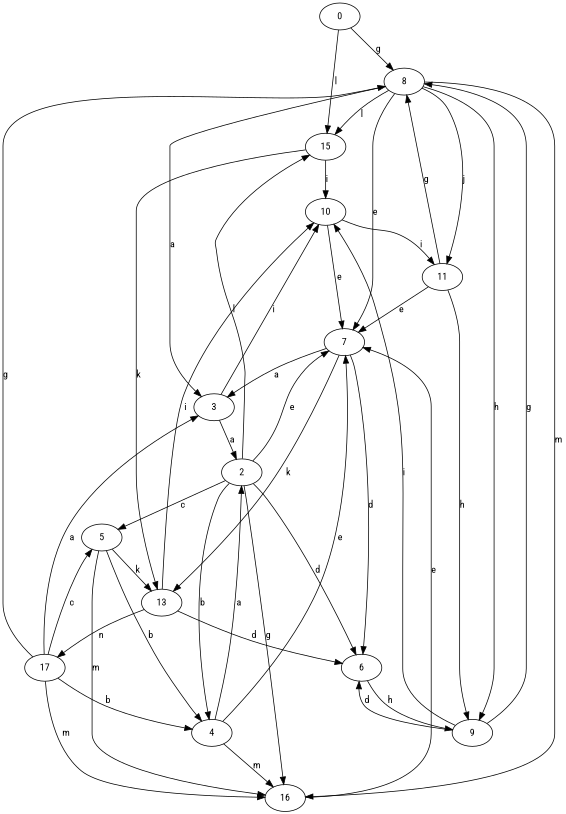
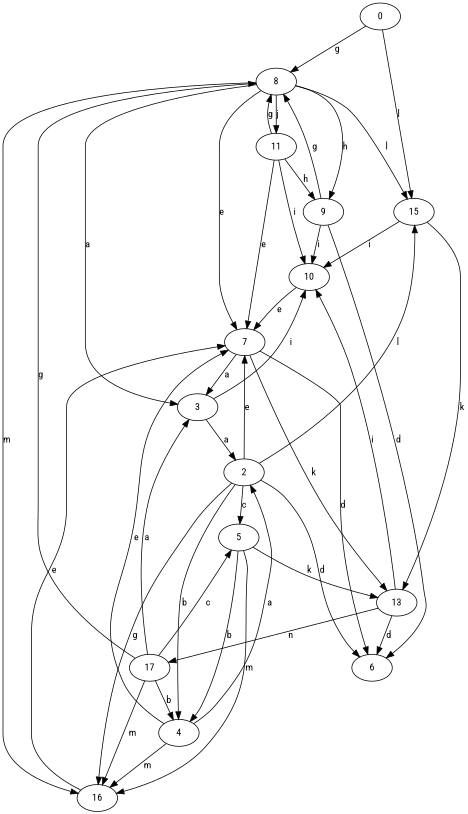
edge "10" -> "11": reversed
edge "6" -> "9": removed, label "h"
